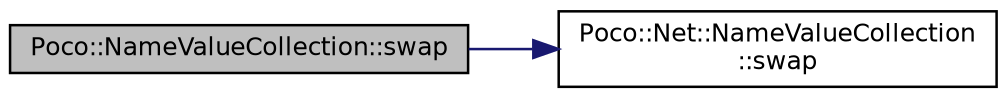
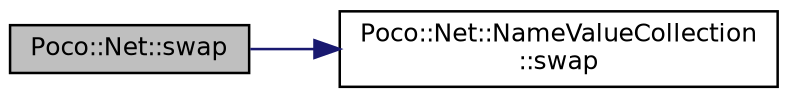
node "Poco::NameValueCollection::swap": label "Poco::NameValueCollection::swap" -> "Poco::Net::swap"
